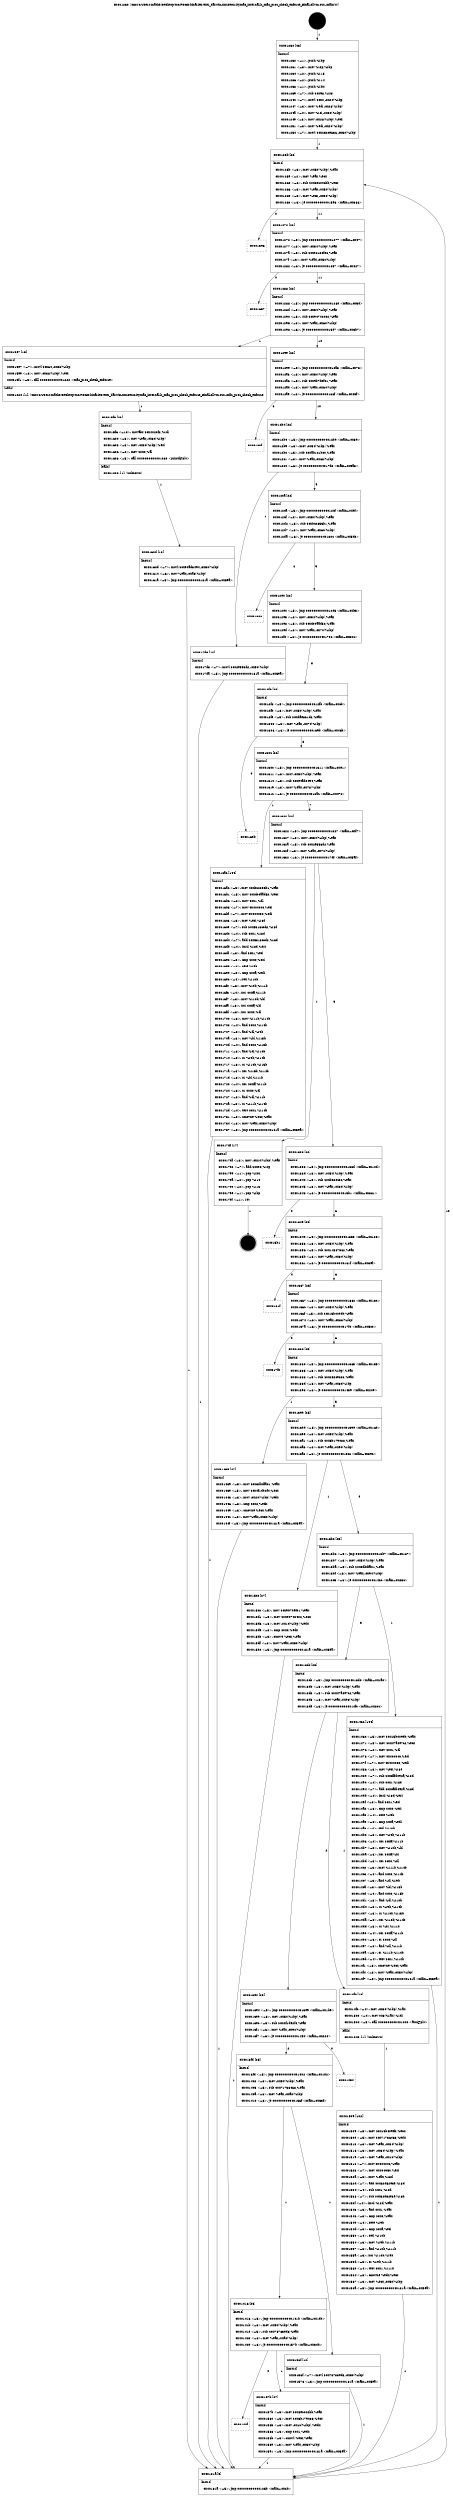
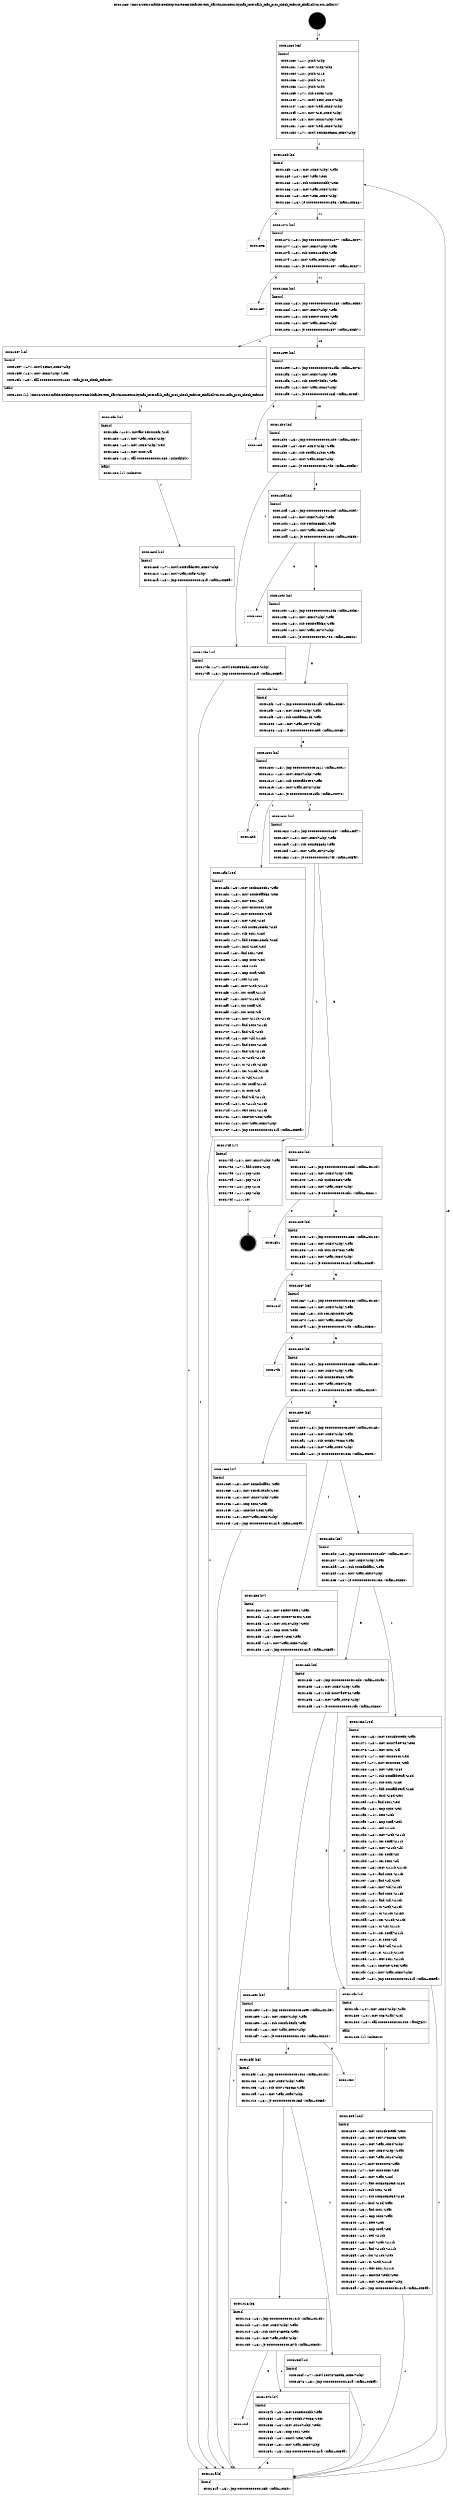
edge "0x4012f6 [22]" -> "0x40169b": now "0x40130c [22]" -> "0x40169b"
edge "0x40157b [27]" -> "0x40181a [5]": label " 1" -> " 6"
